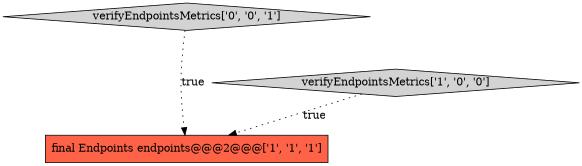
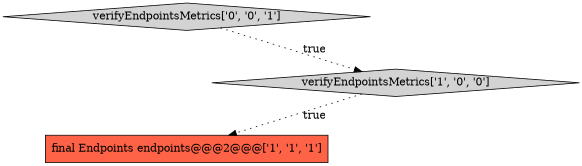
edge "verifyEndpointsMetrics['0', '0', '1']" -> "final Endpoints endpoints@@@2@@@['1', '1', '1']": now "verifyEndpointsMetrics['0', '0', '1']" -> "verifyEndpointsMetrics['1', '0', '0']"
